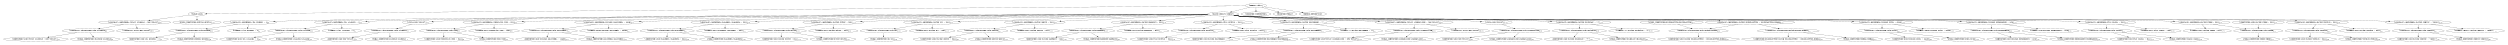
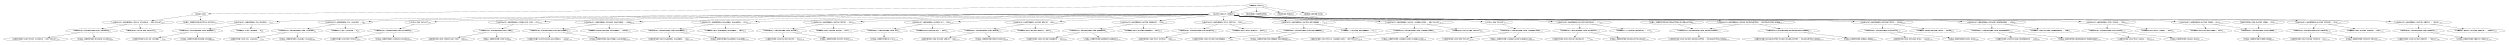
node "(LITERAL,null,Connection conn = null)": removed
